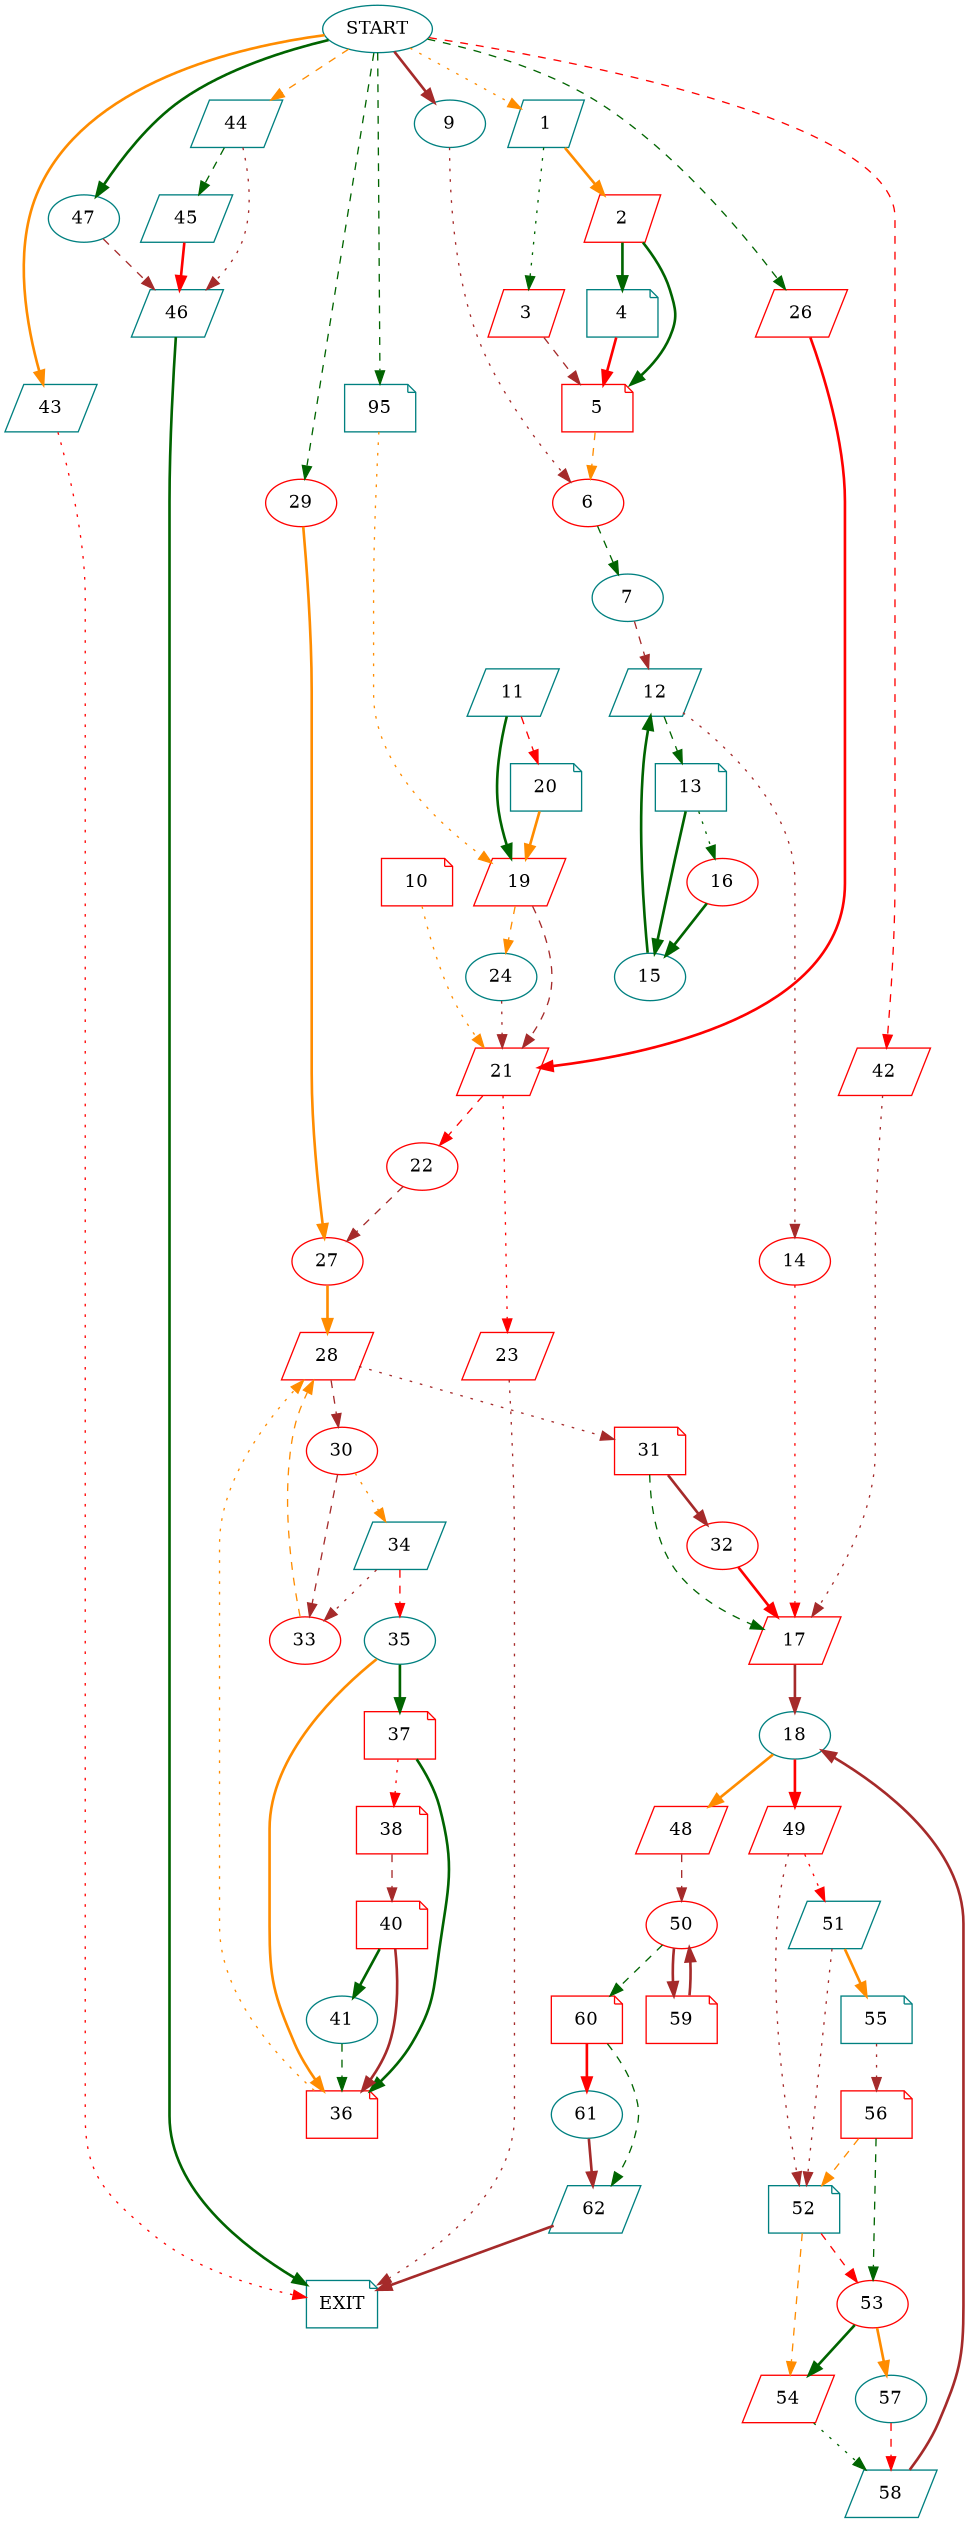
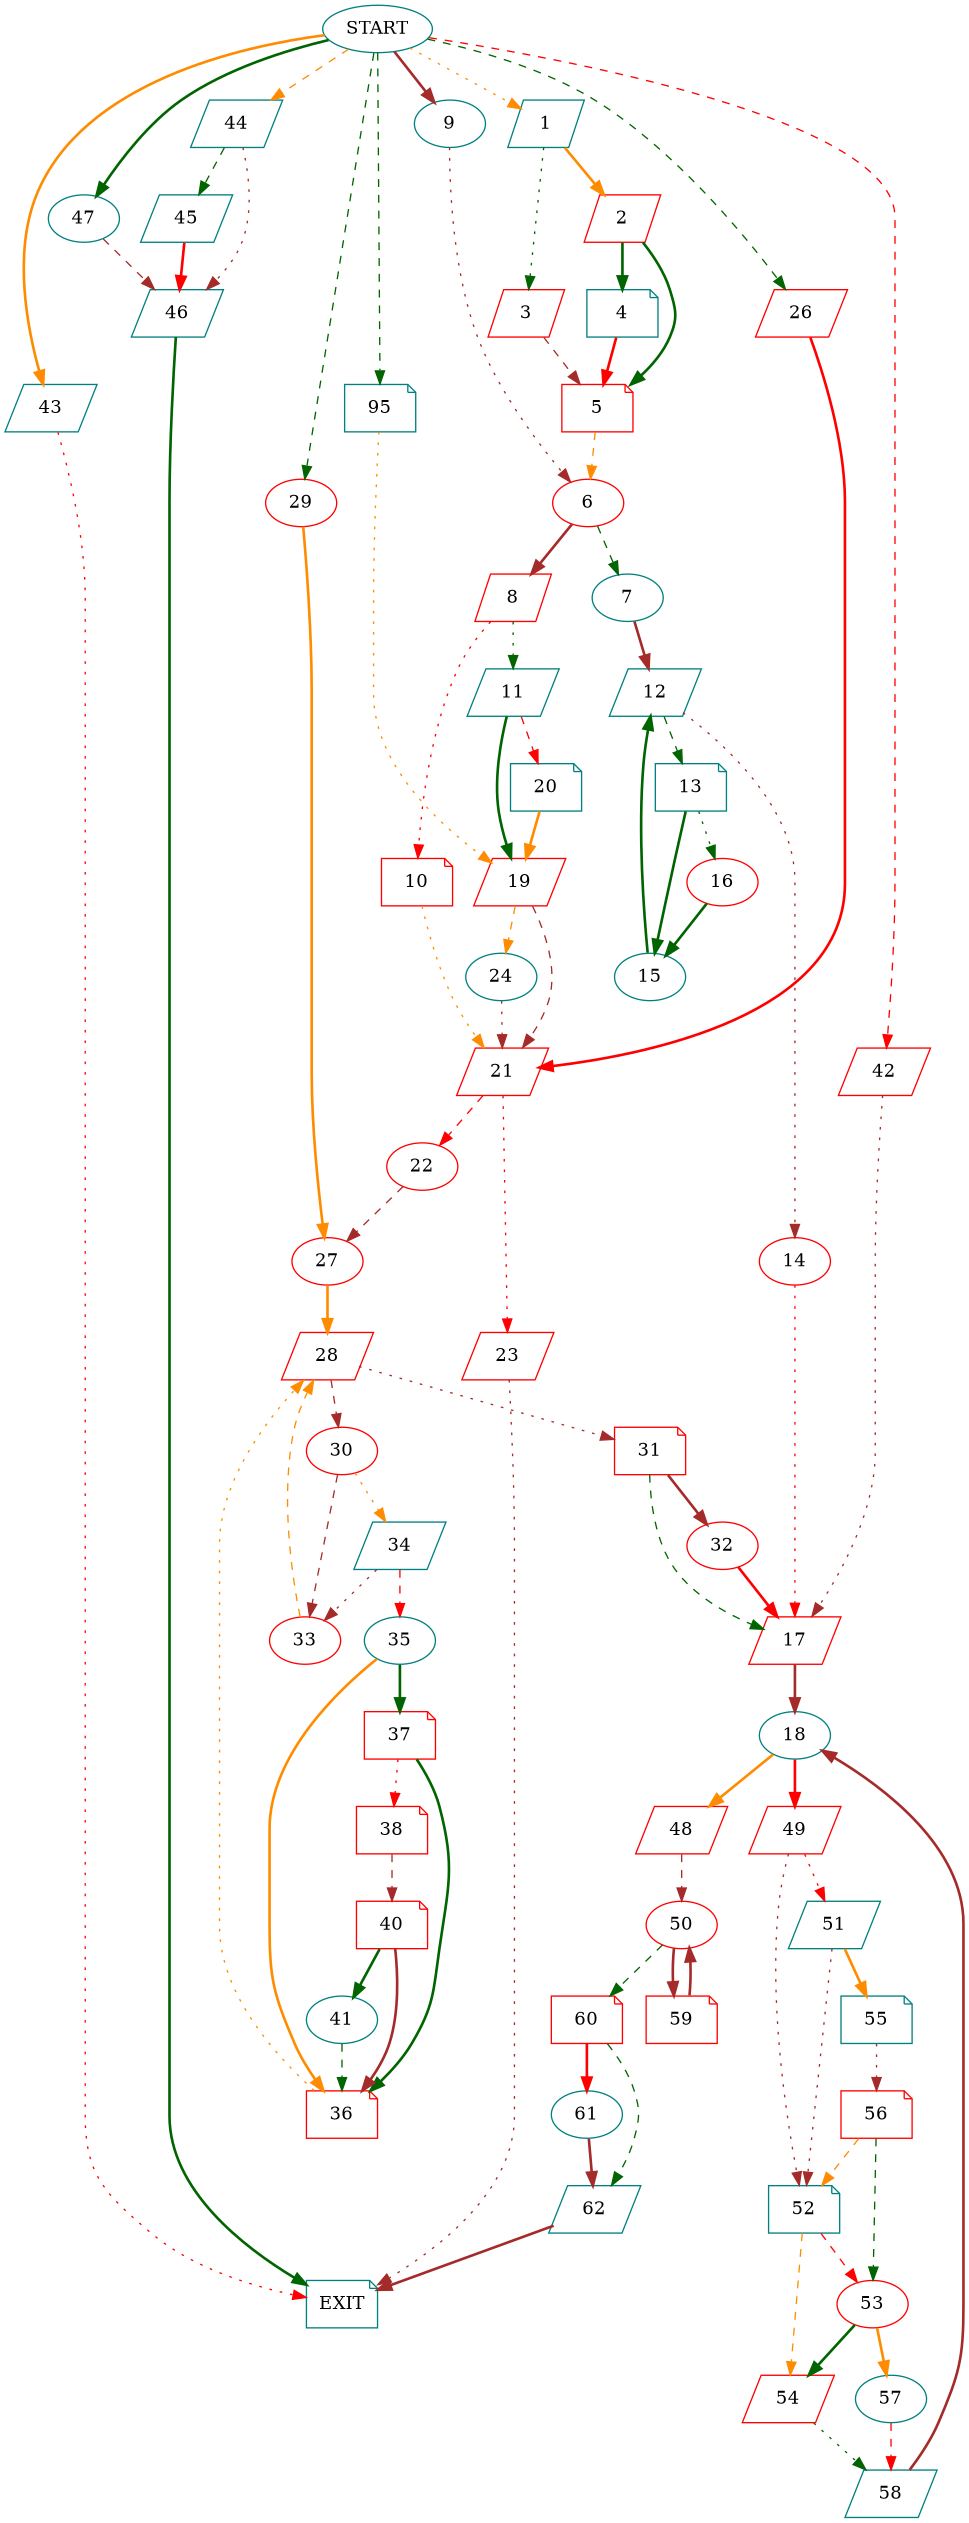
node "8": added
edge "7" -> "12": style dashed -> bold
